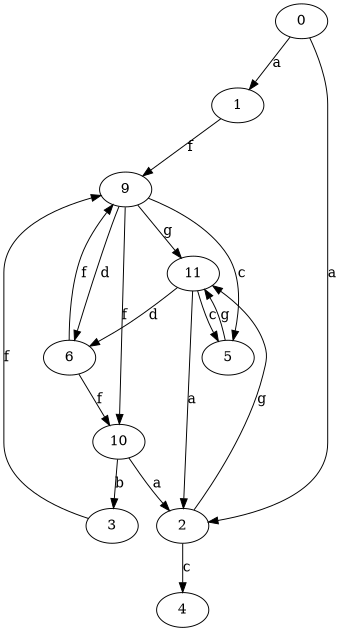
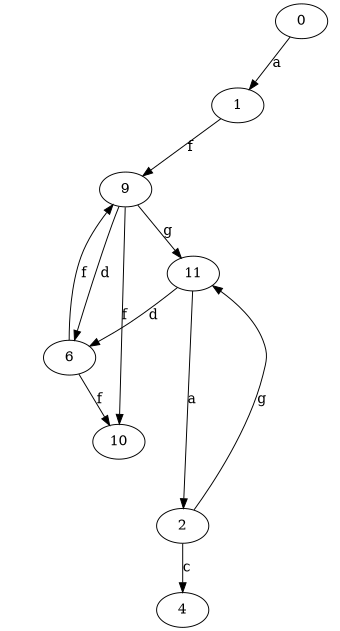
edge "0" -> "2": removed, label "a"
node "5": removed
edge "10" -> "2": removed, label "a"
node "3": removed
